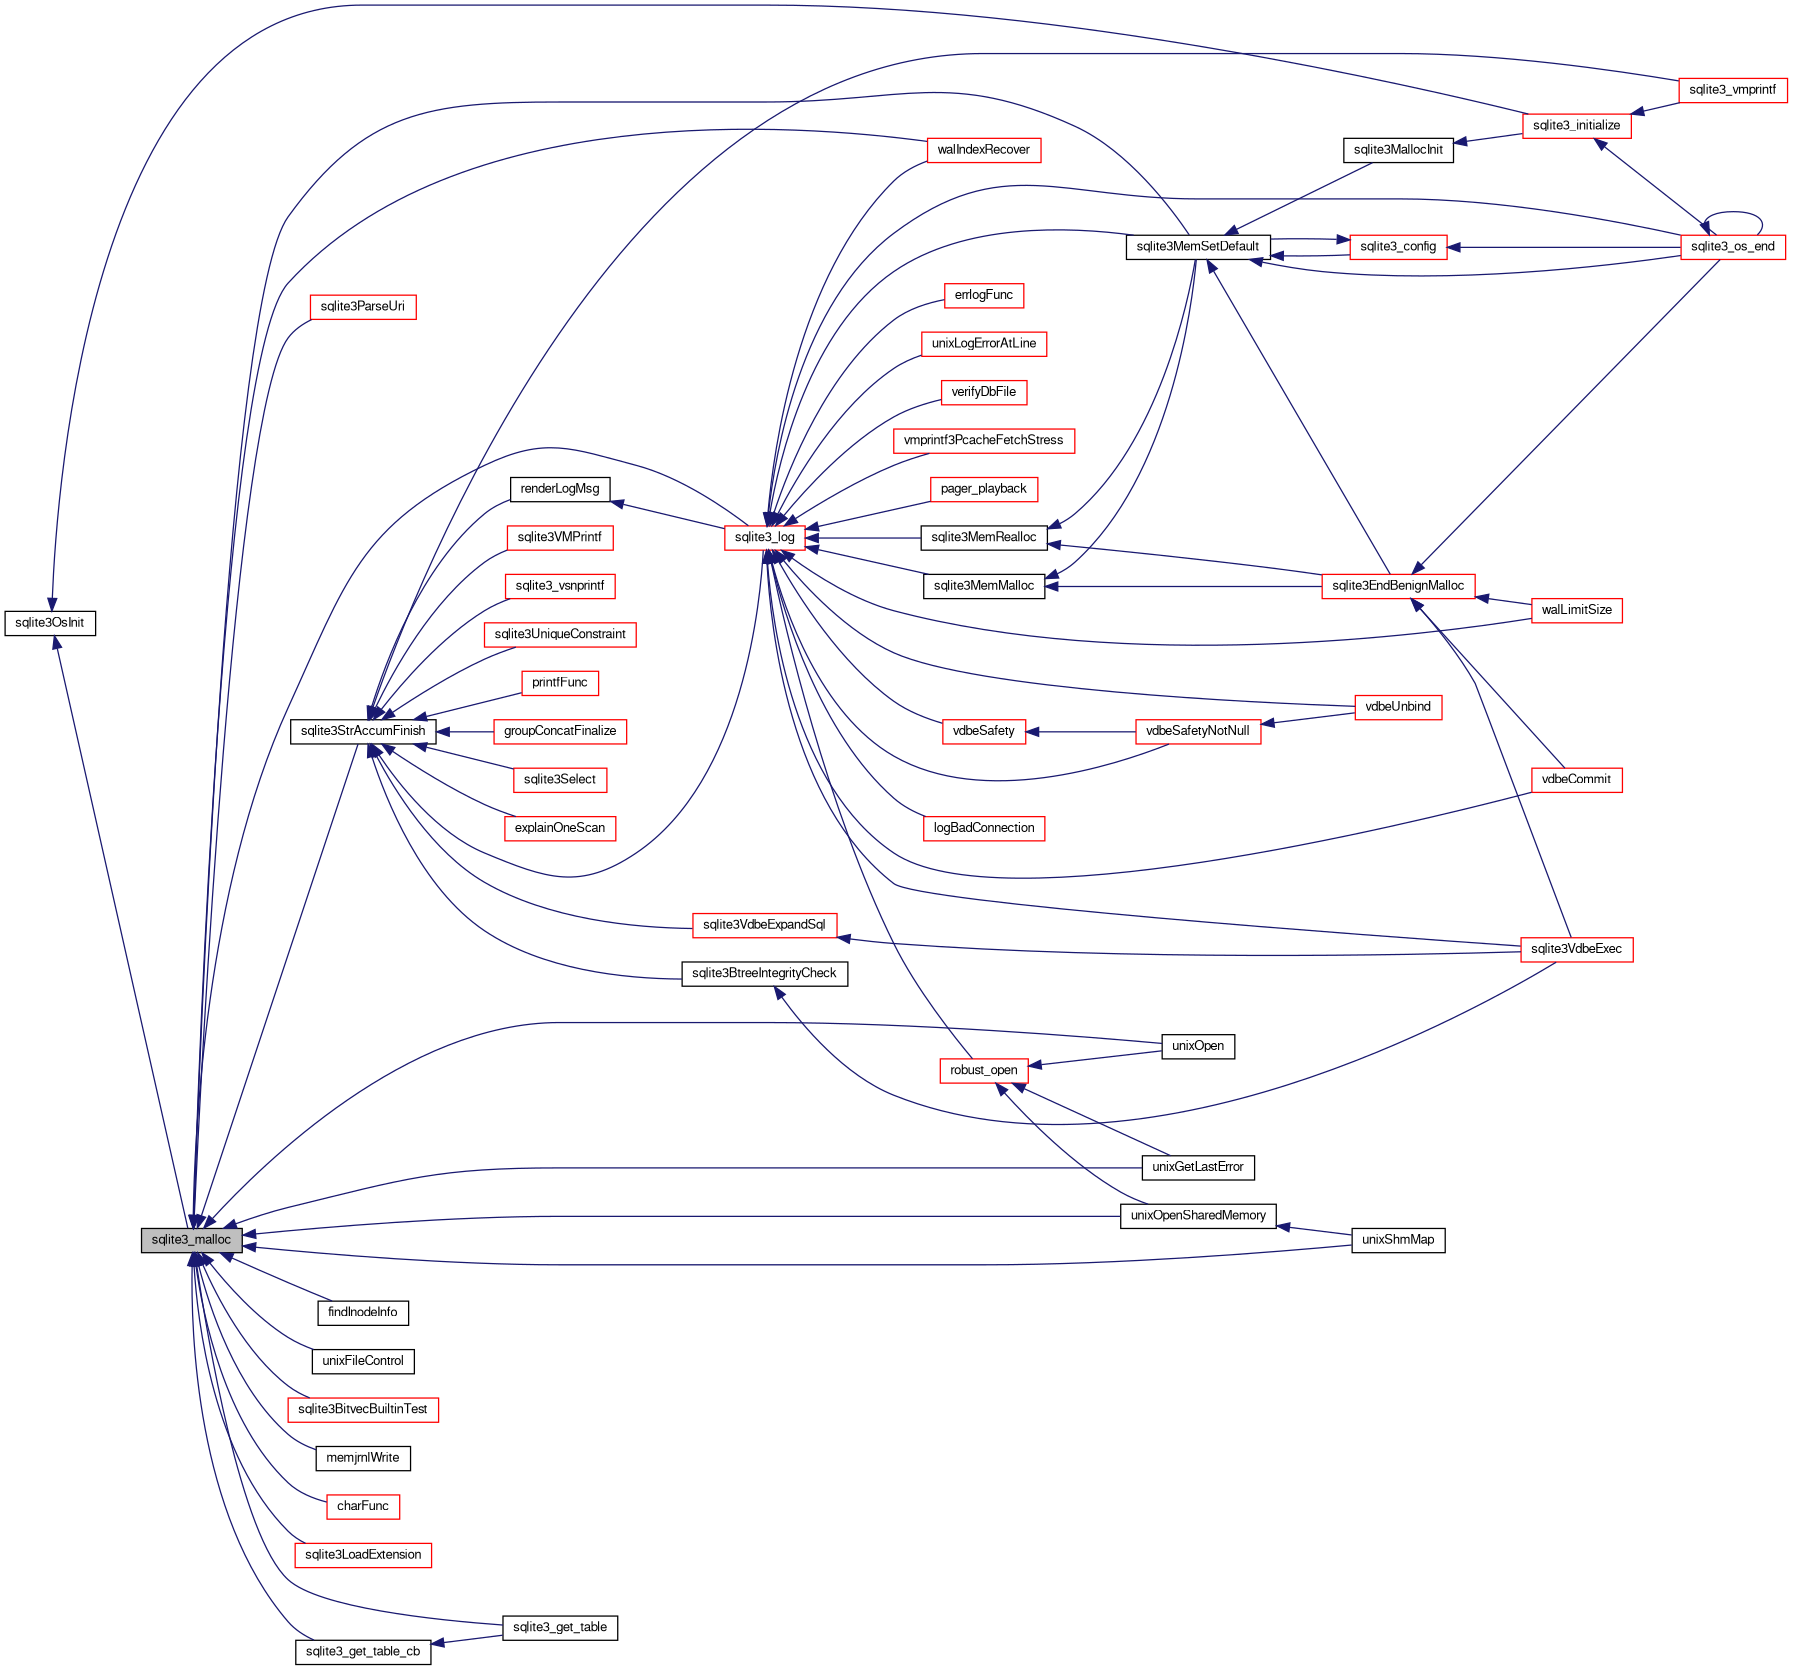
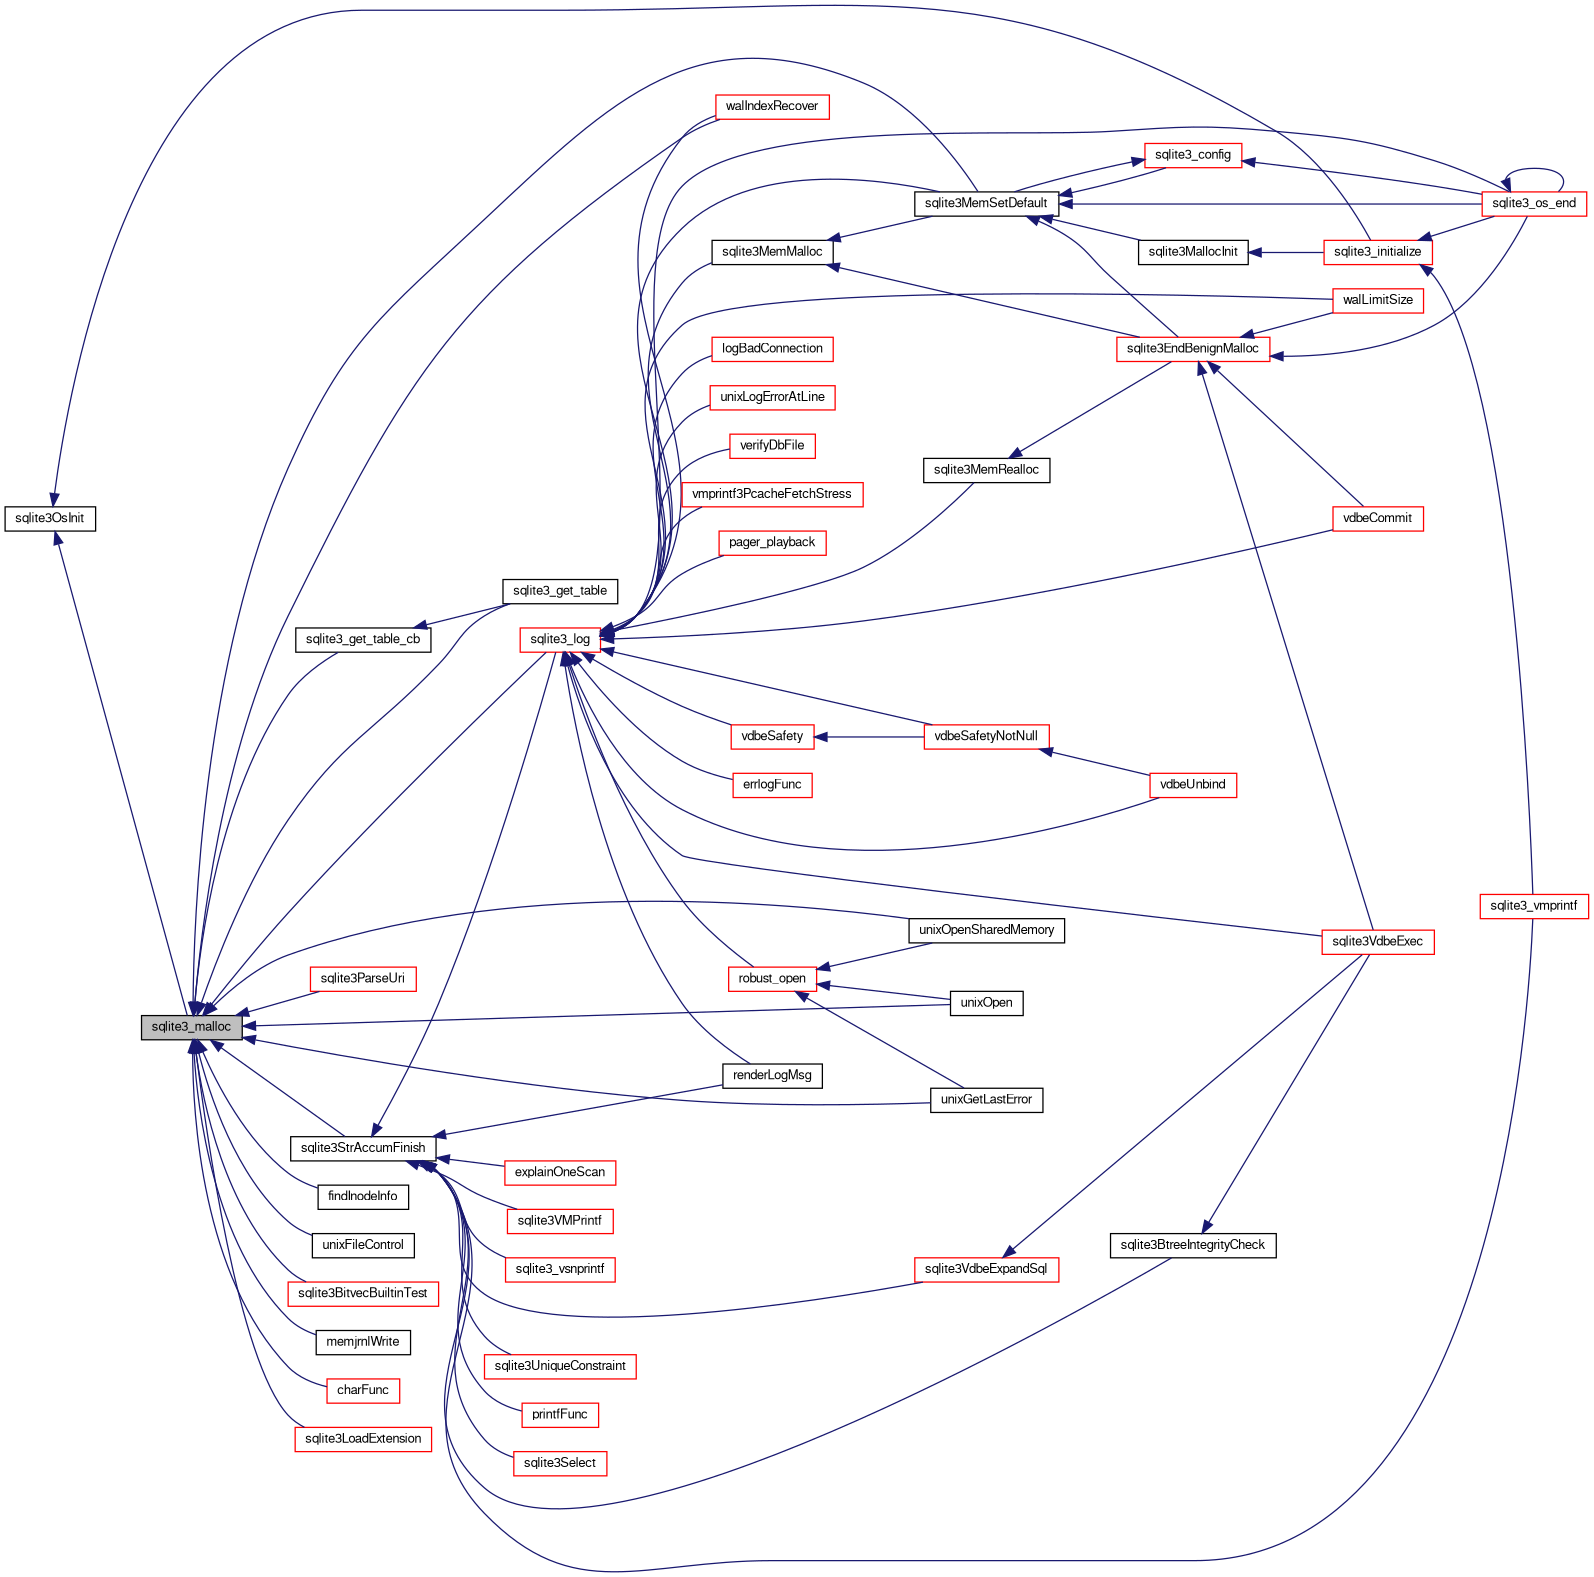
edge "sqlite3MemSetDefault" -> "sqlite3MemRealloc": removed
edge "sqlite3_log" -> "renderLogMsg": reversed
node "groupConcatFinalize": removed
node "unixShmMap": removed
